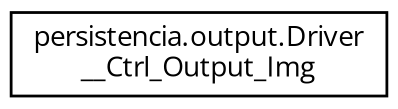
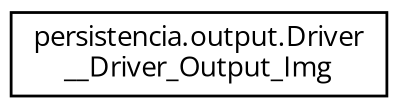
node "persistencia.output.Driver __Ctrl_Output_Img": label "persistencia.output.Driver __Ctrl_Output_Img" -> "persistencia.output.Driver __Driver_Output_Img"
